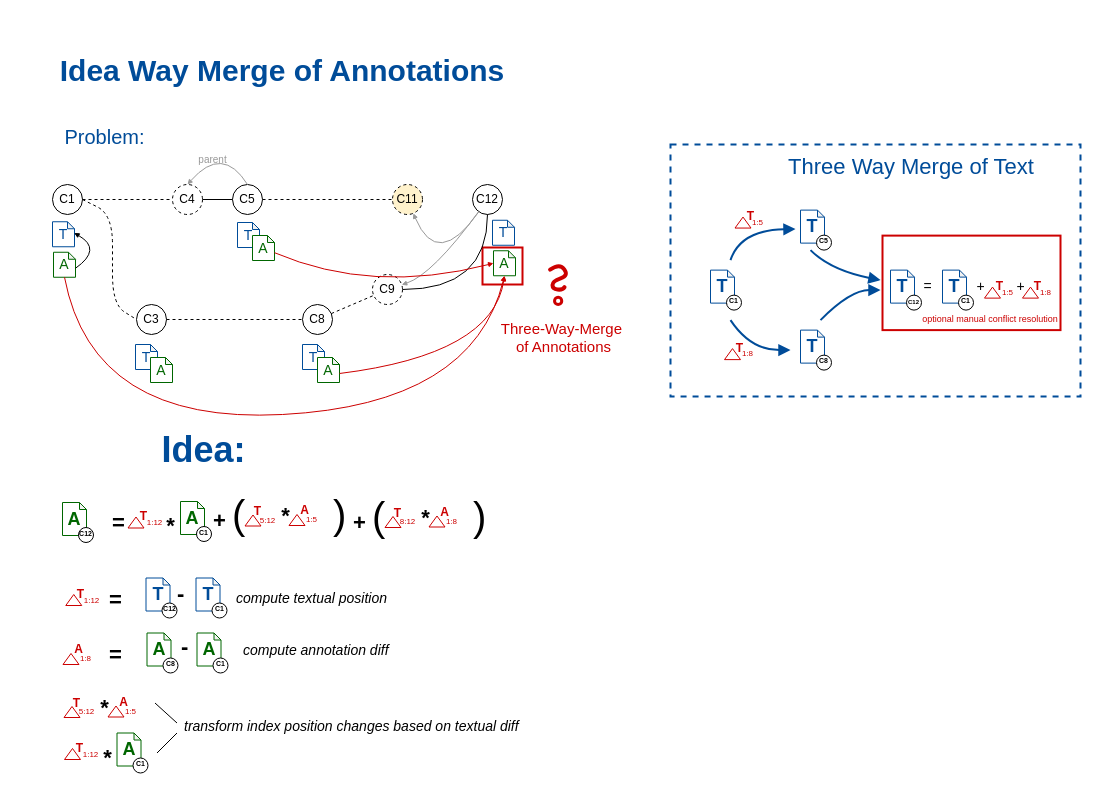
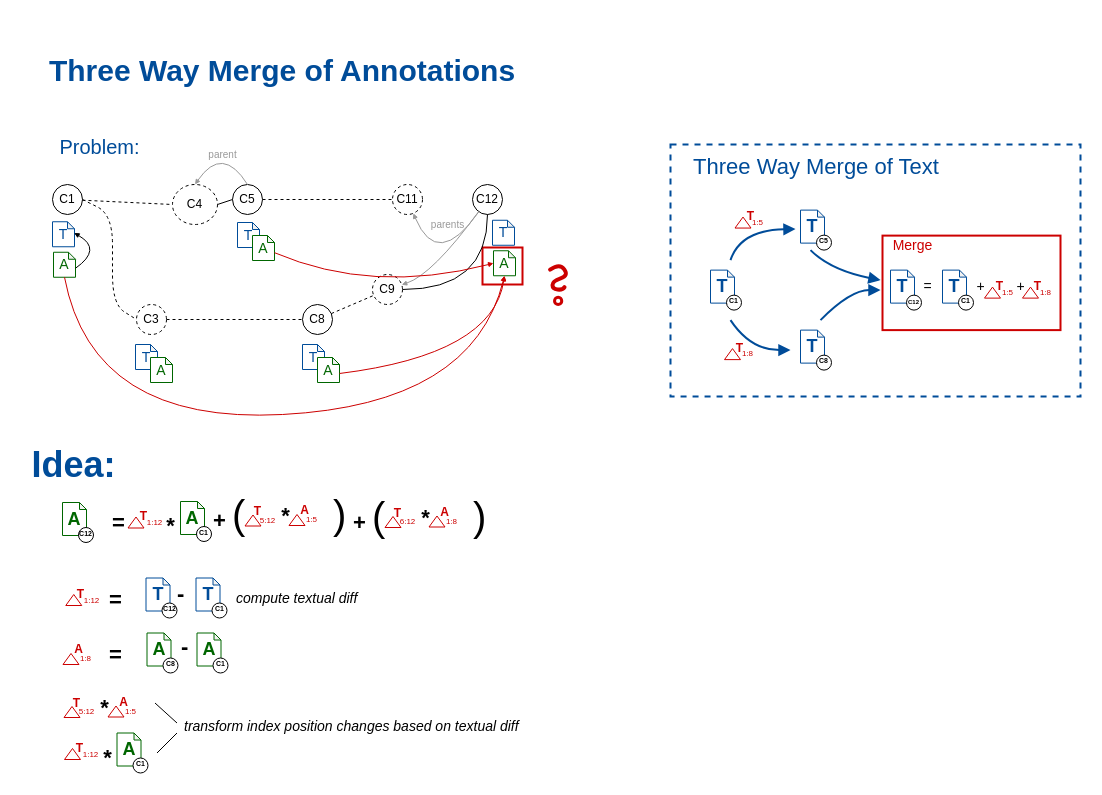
node "Idea Way Merge of Annotations": label "Idea Way Merge of Annotations" -> "Three Way Merge of Annotations"
node "Problem:": moved (105, 137) -> (100, 147)
node "parent": moved (213, 160) -> (223, 155)
node "Three Way Merge of Text": moved (911, 167) -> (816, 167)
node "C4": size 30x30 -> 45x40
node "C11": fillcolor #fff2cc -> #ffffff
node "parents": added
node "Merge": added
node "optional manual conflict resolution": removed
node "C3": style solid -> dashed
node "Three-Way-Merge of Annotations": removed
node "Idea:": moved (204, 450) -> (74, 465)
node "8:12": label "8:12" -> "6:12"
node "compute textual position": label "compute textual position" -> "compute textual diff"
node "compute annotation diff": removed
